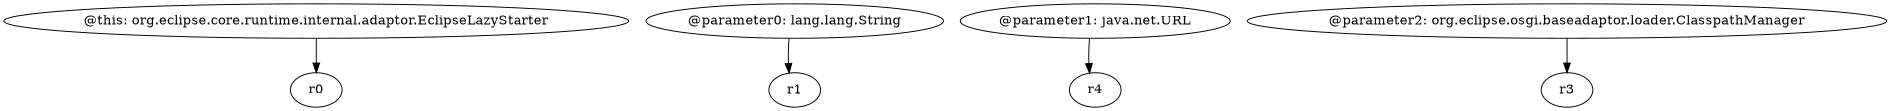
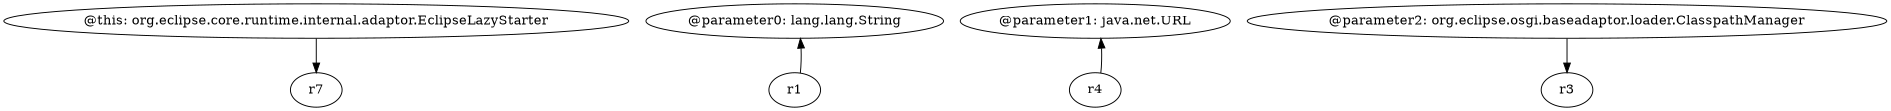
edge "@parameter0: lang.lang.String" -> "r1": reversed
edge "@parameter1: java.net.URL" -> "r4": reversed
node "r0": label "r0" -> "r7"
